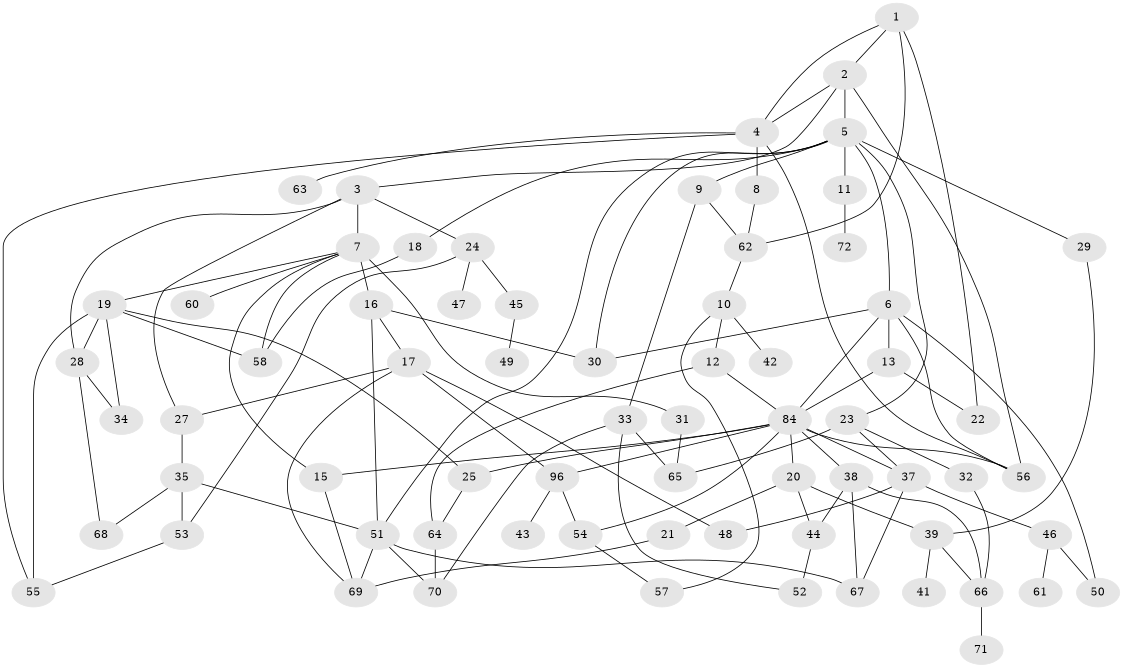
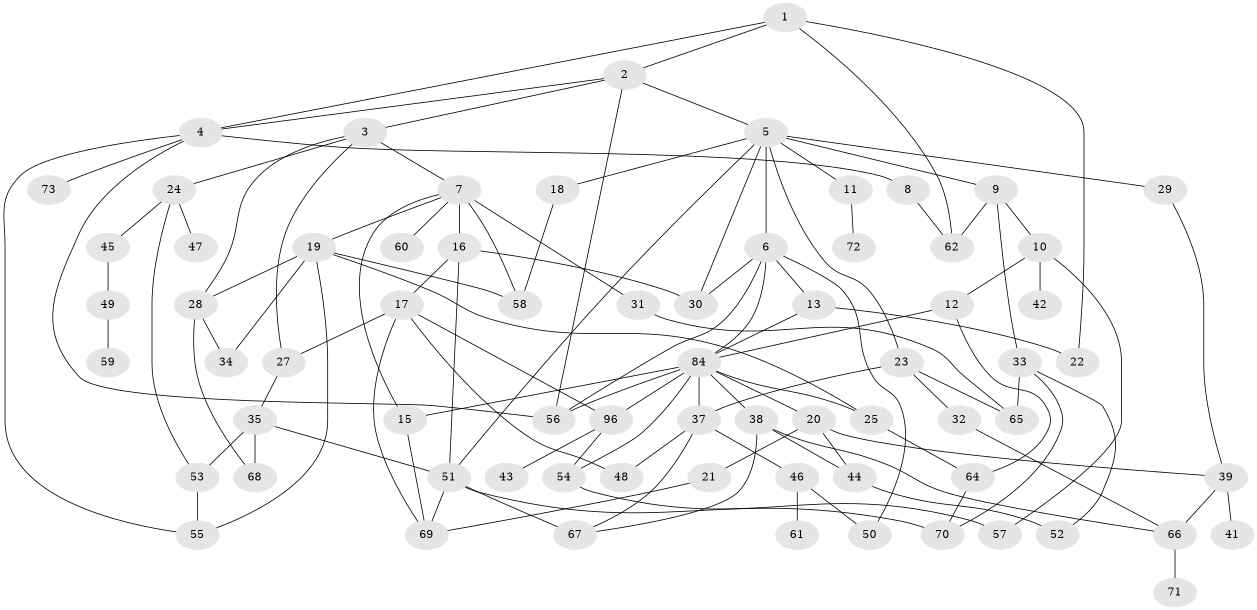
node "63": label "63" -> "73"
edge "62" -- "10": now "9" -- "10"
node "59": added
